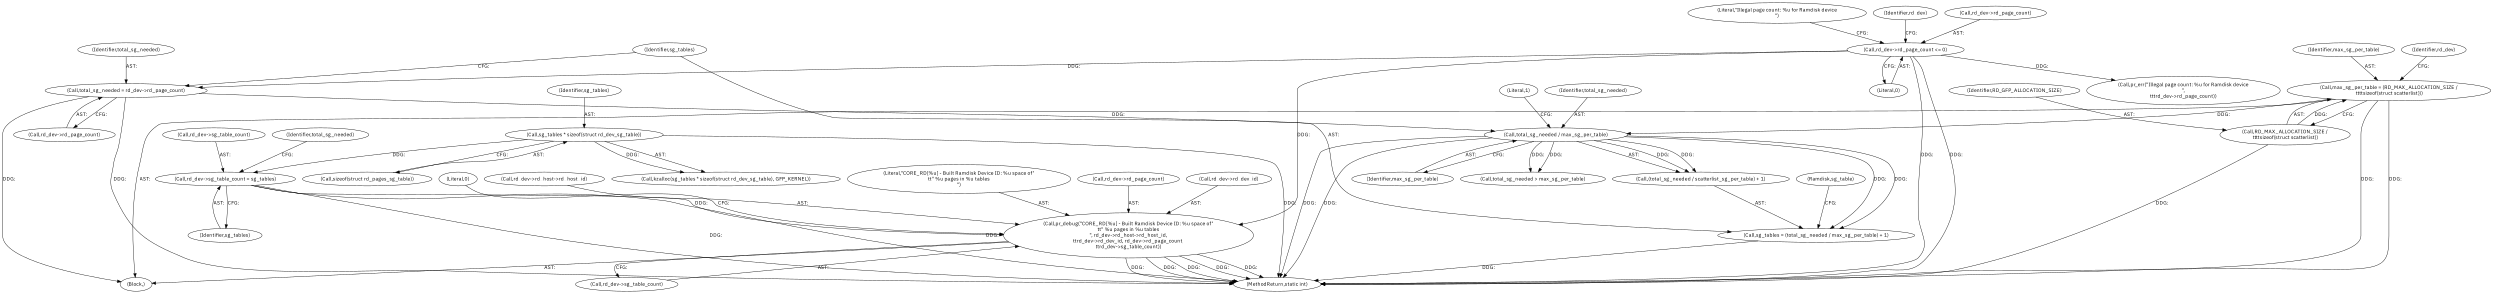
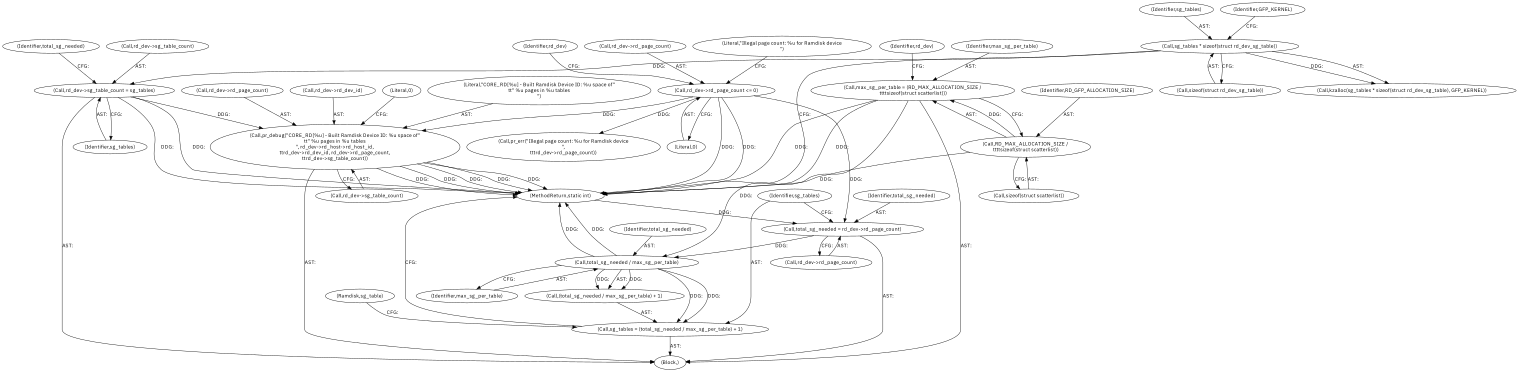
node "(Identifier,GFP_KERNEL)": added
node "(Literal,1)": removed
edge "(Call,total_sg_needed = rd_dev->rd_page_count)" -> "(Block,)": label "DDG: " -> "AST: "
node "(Call,sizeof(struct rd_pages_sg_table))": label "(Call,sizeof(struct rd_pages_sg_table))" -> "(Call,sizeof(struct rd_dev_sg_table))"
node "(Call,rd_dev->rd_host->rd_host_id)": removed
node "(Call,total_sg_needed > max_sg_per_table)": removed
node "(Call,(total_sg_needed / scatterlist_sg_per_table) + 1)": label "(Call,(total_sg_needed / scatterlist_sg_per_table) + 1)" -> "(Call,(total_sg_needed / max_sg_per_table) + 1)"
node "(Call,sizeof(struct scatterlist))": added
edge "(Call,sg_tables * sizeof(struct rd_dev_sg_table))" -> "(MethodReturn,static int)": label "DDG: " -> "CFG: "
edge "(Call,sg_tables = (total_sg_needed / max_sg_per_table) + 1)" -> "(MethodReturn,static int)": label "DDG: " -> "CFG: "
edge "(Call,total_sg_needed = rd_dev->rd_page_count)" -> "(MethodReturn,static int)": reversed
edge "(Call,sg_tables = (total_sg_needed / max_sg_per_table) + 1)" -> "(Block,)": added, label "AST:"
edge "(Call,rd_dev->sg_table_count = sg_tables)" -> "(Block,)": added, label "AST:"
